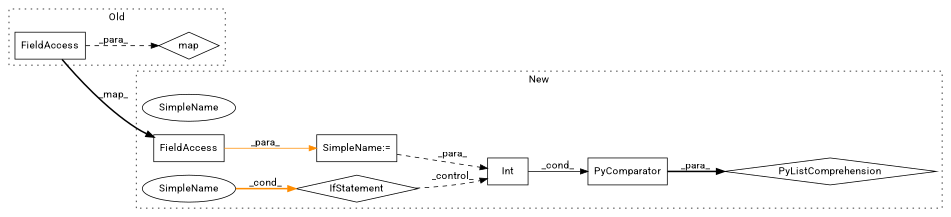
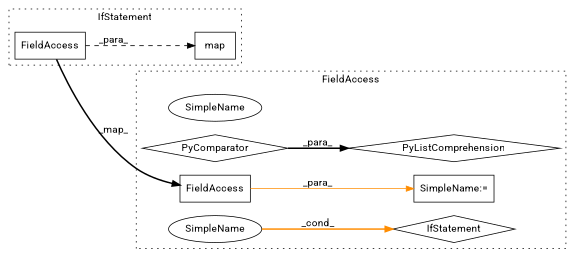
cluster "Old": label "Old" -> "IfStatement"
node "map": shape diamond -> box
cluster "New": label "New" -> "FieldAccess"
node "Int": removed
node "PyComparator": shape box -> diamond
